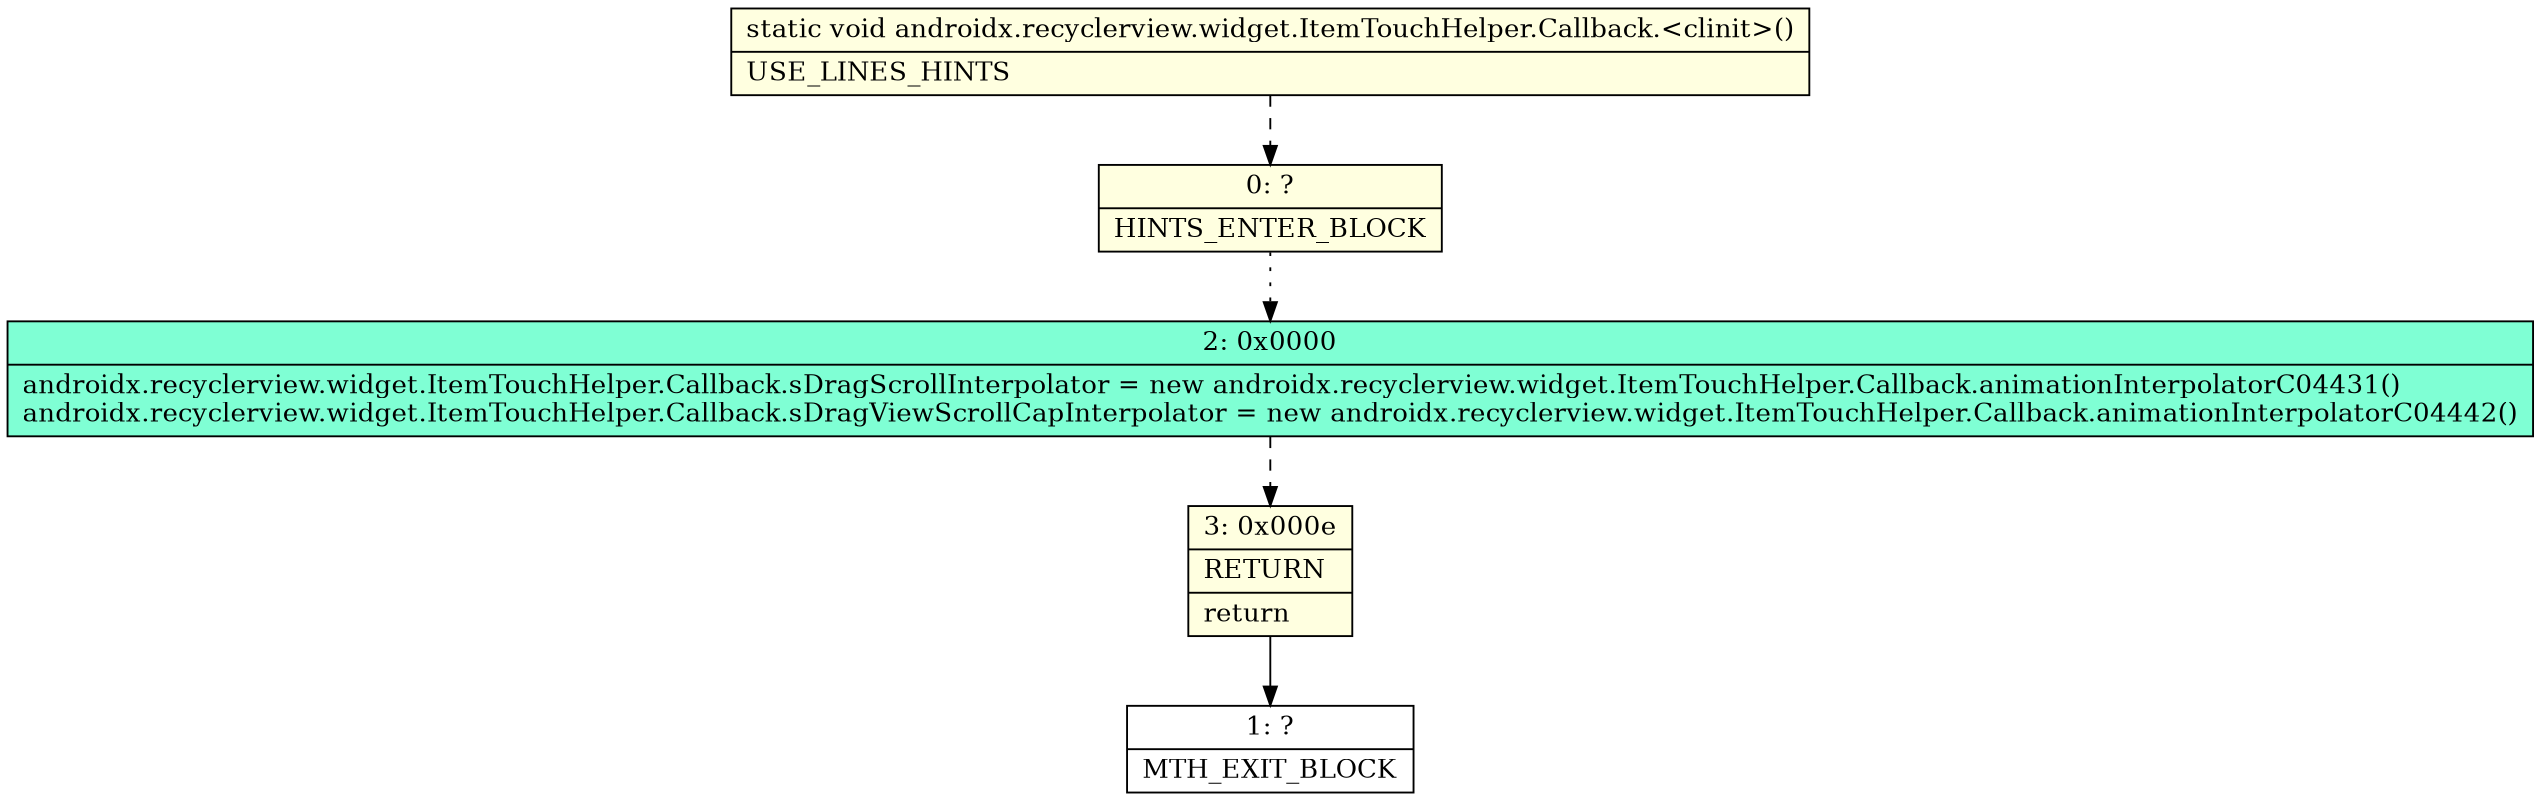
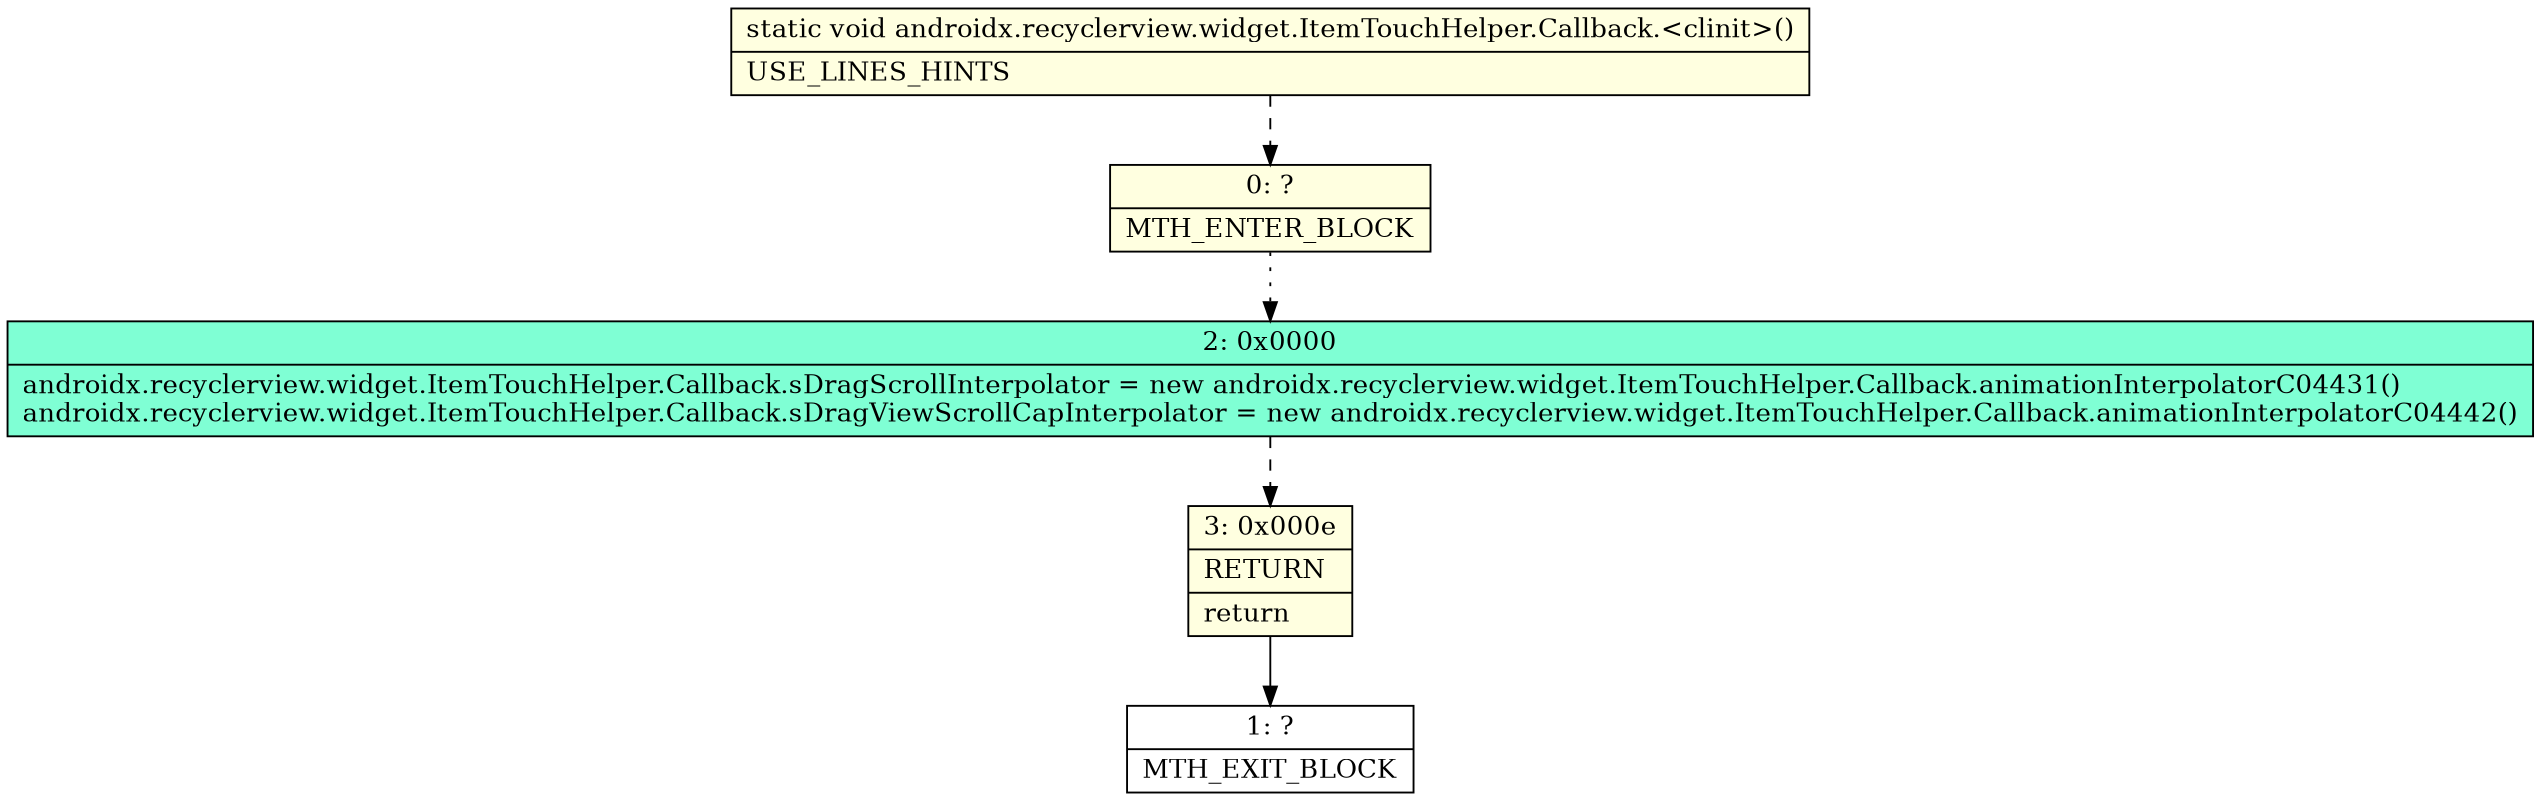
node "0: ?": text "HINTS_ENTER_BLOCK" -> "MTH_ENTER_BLOCK"
